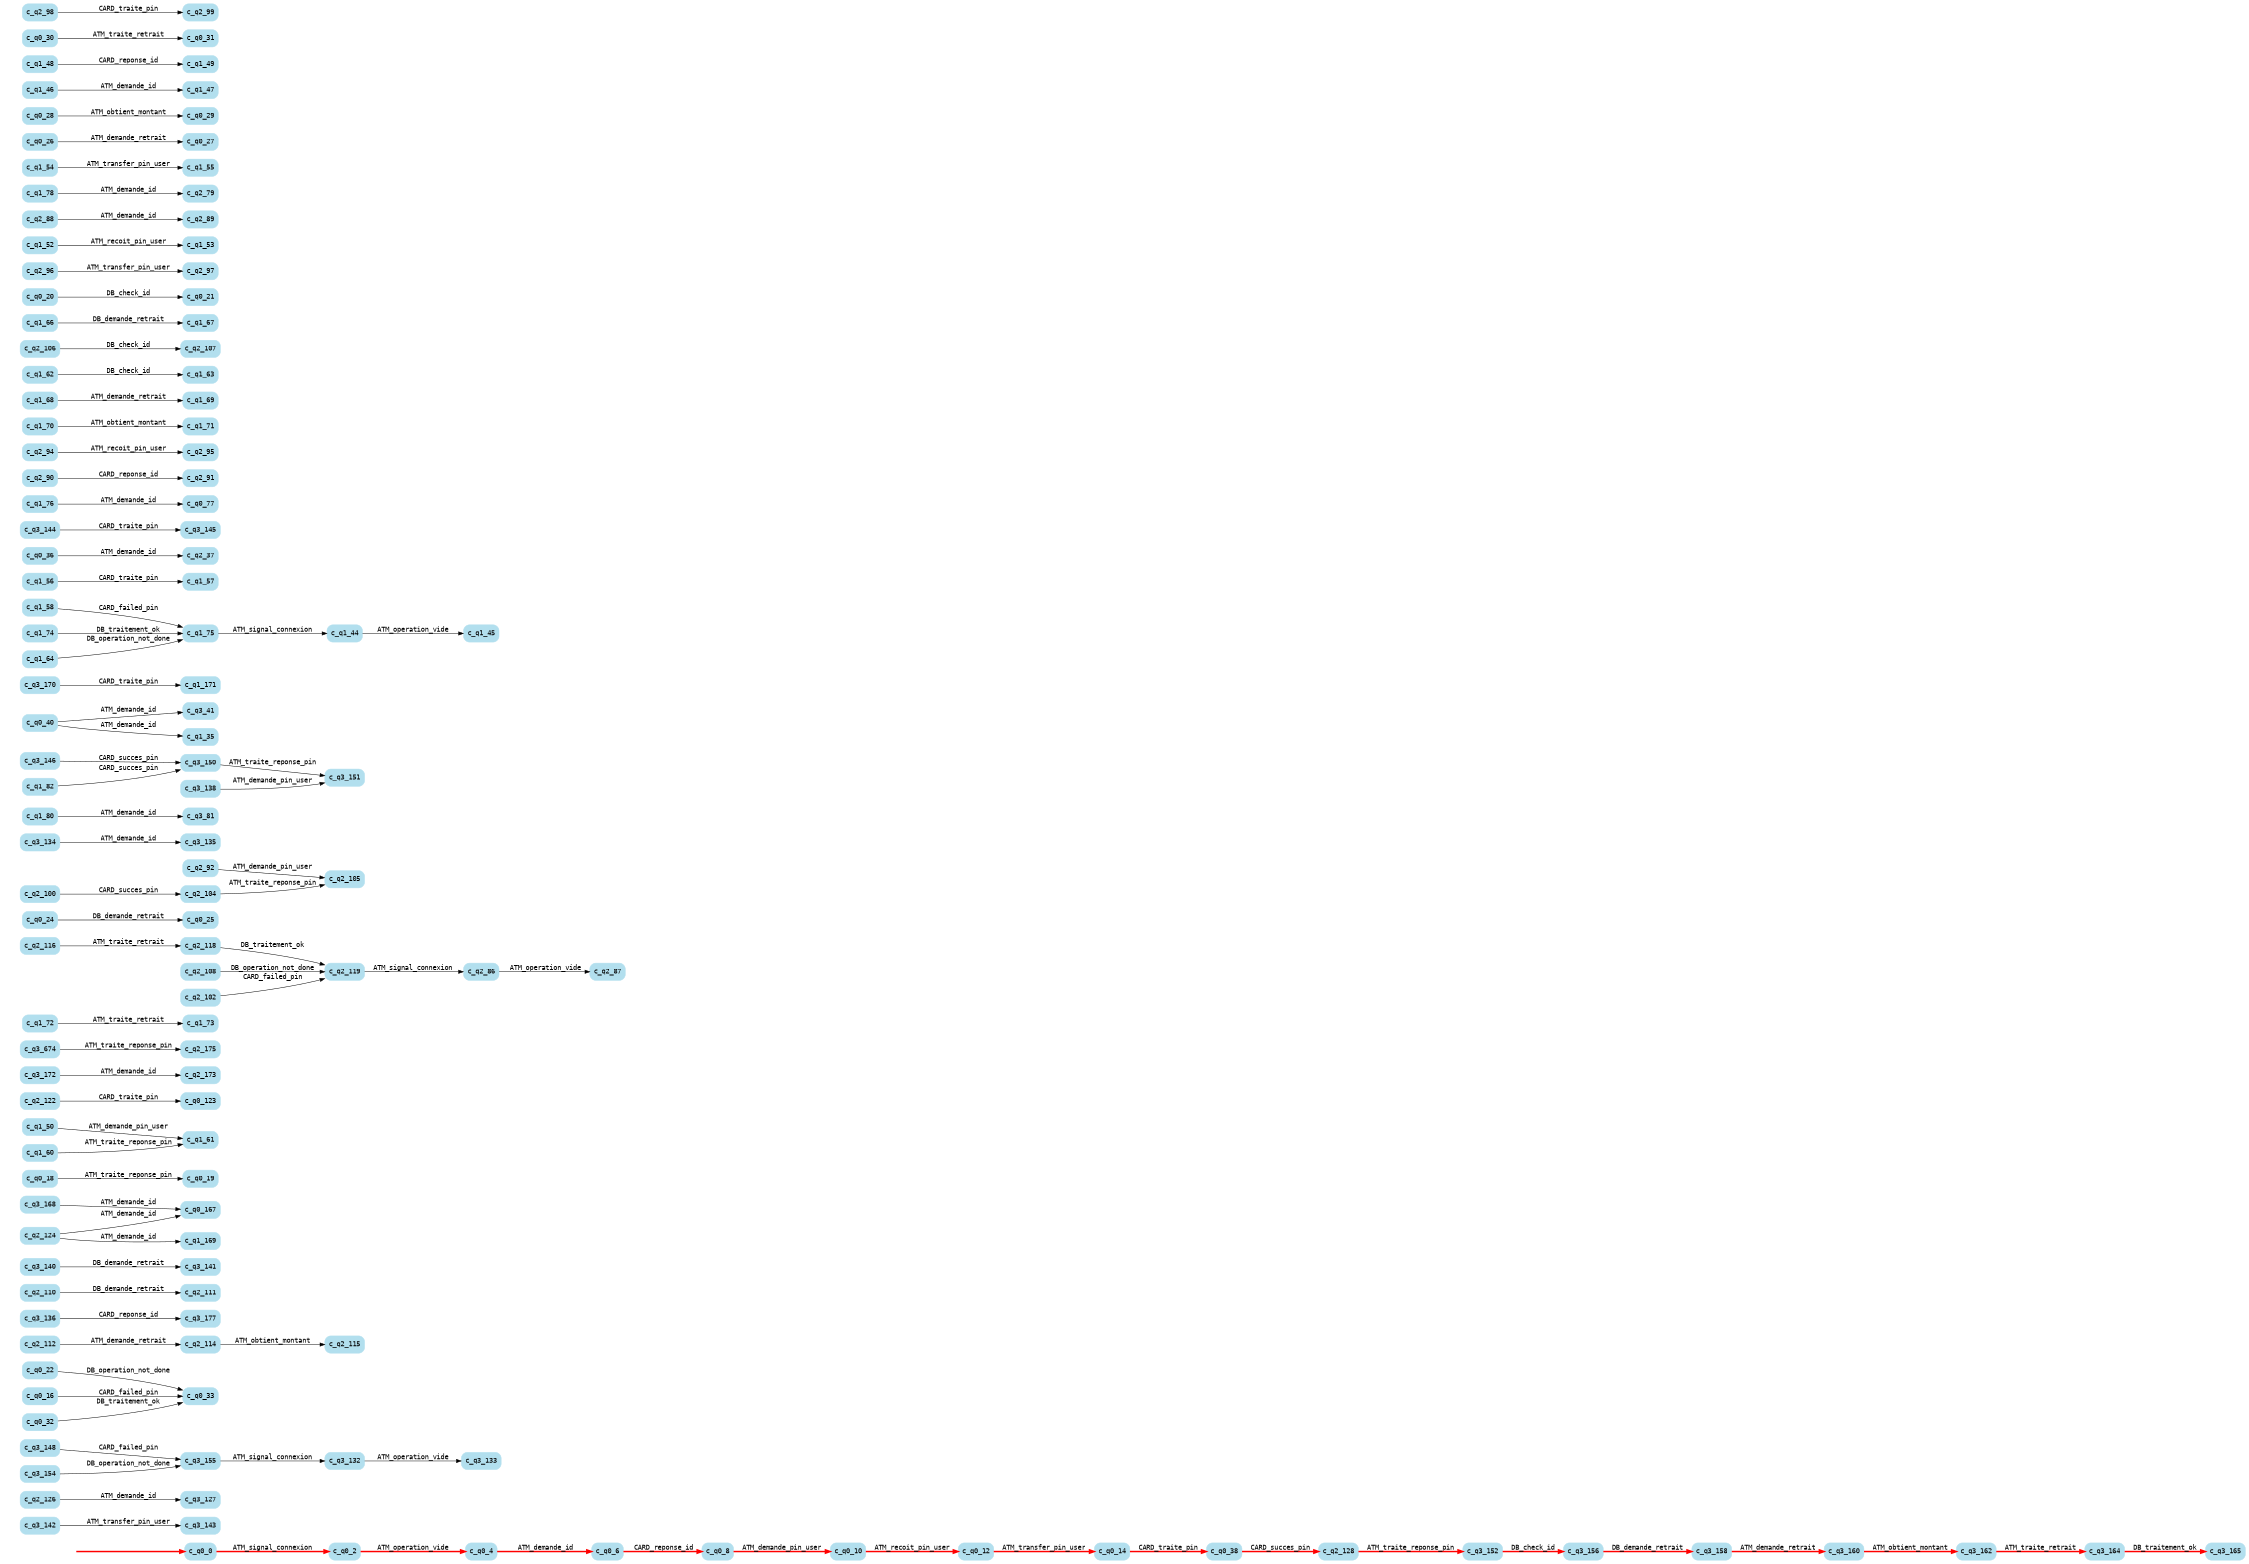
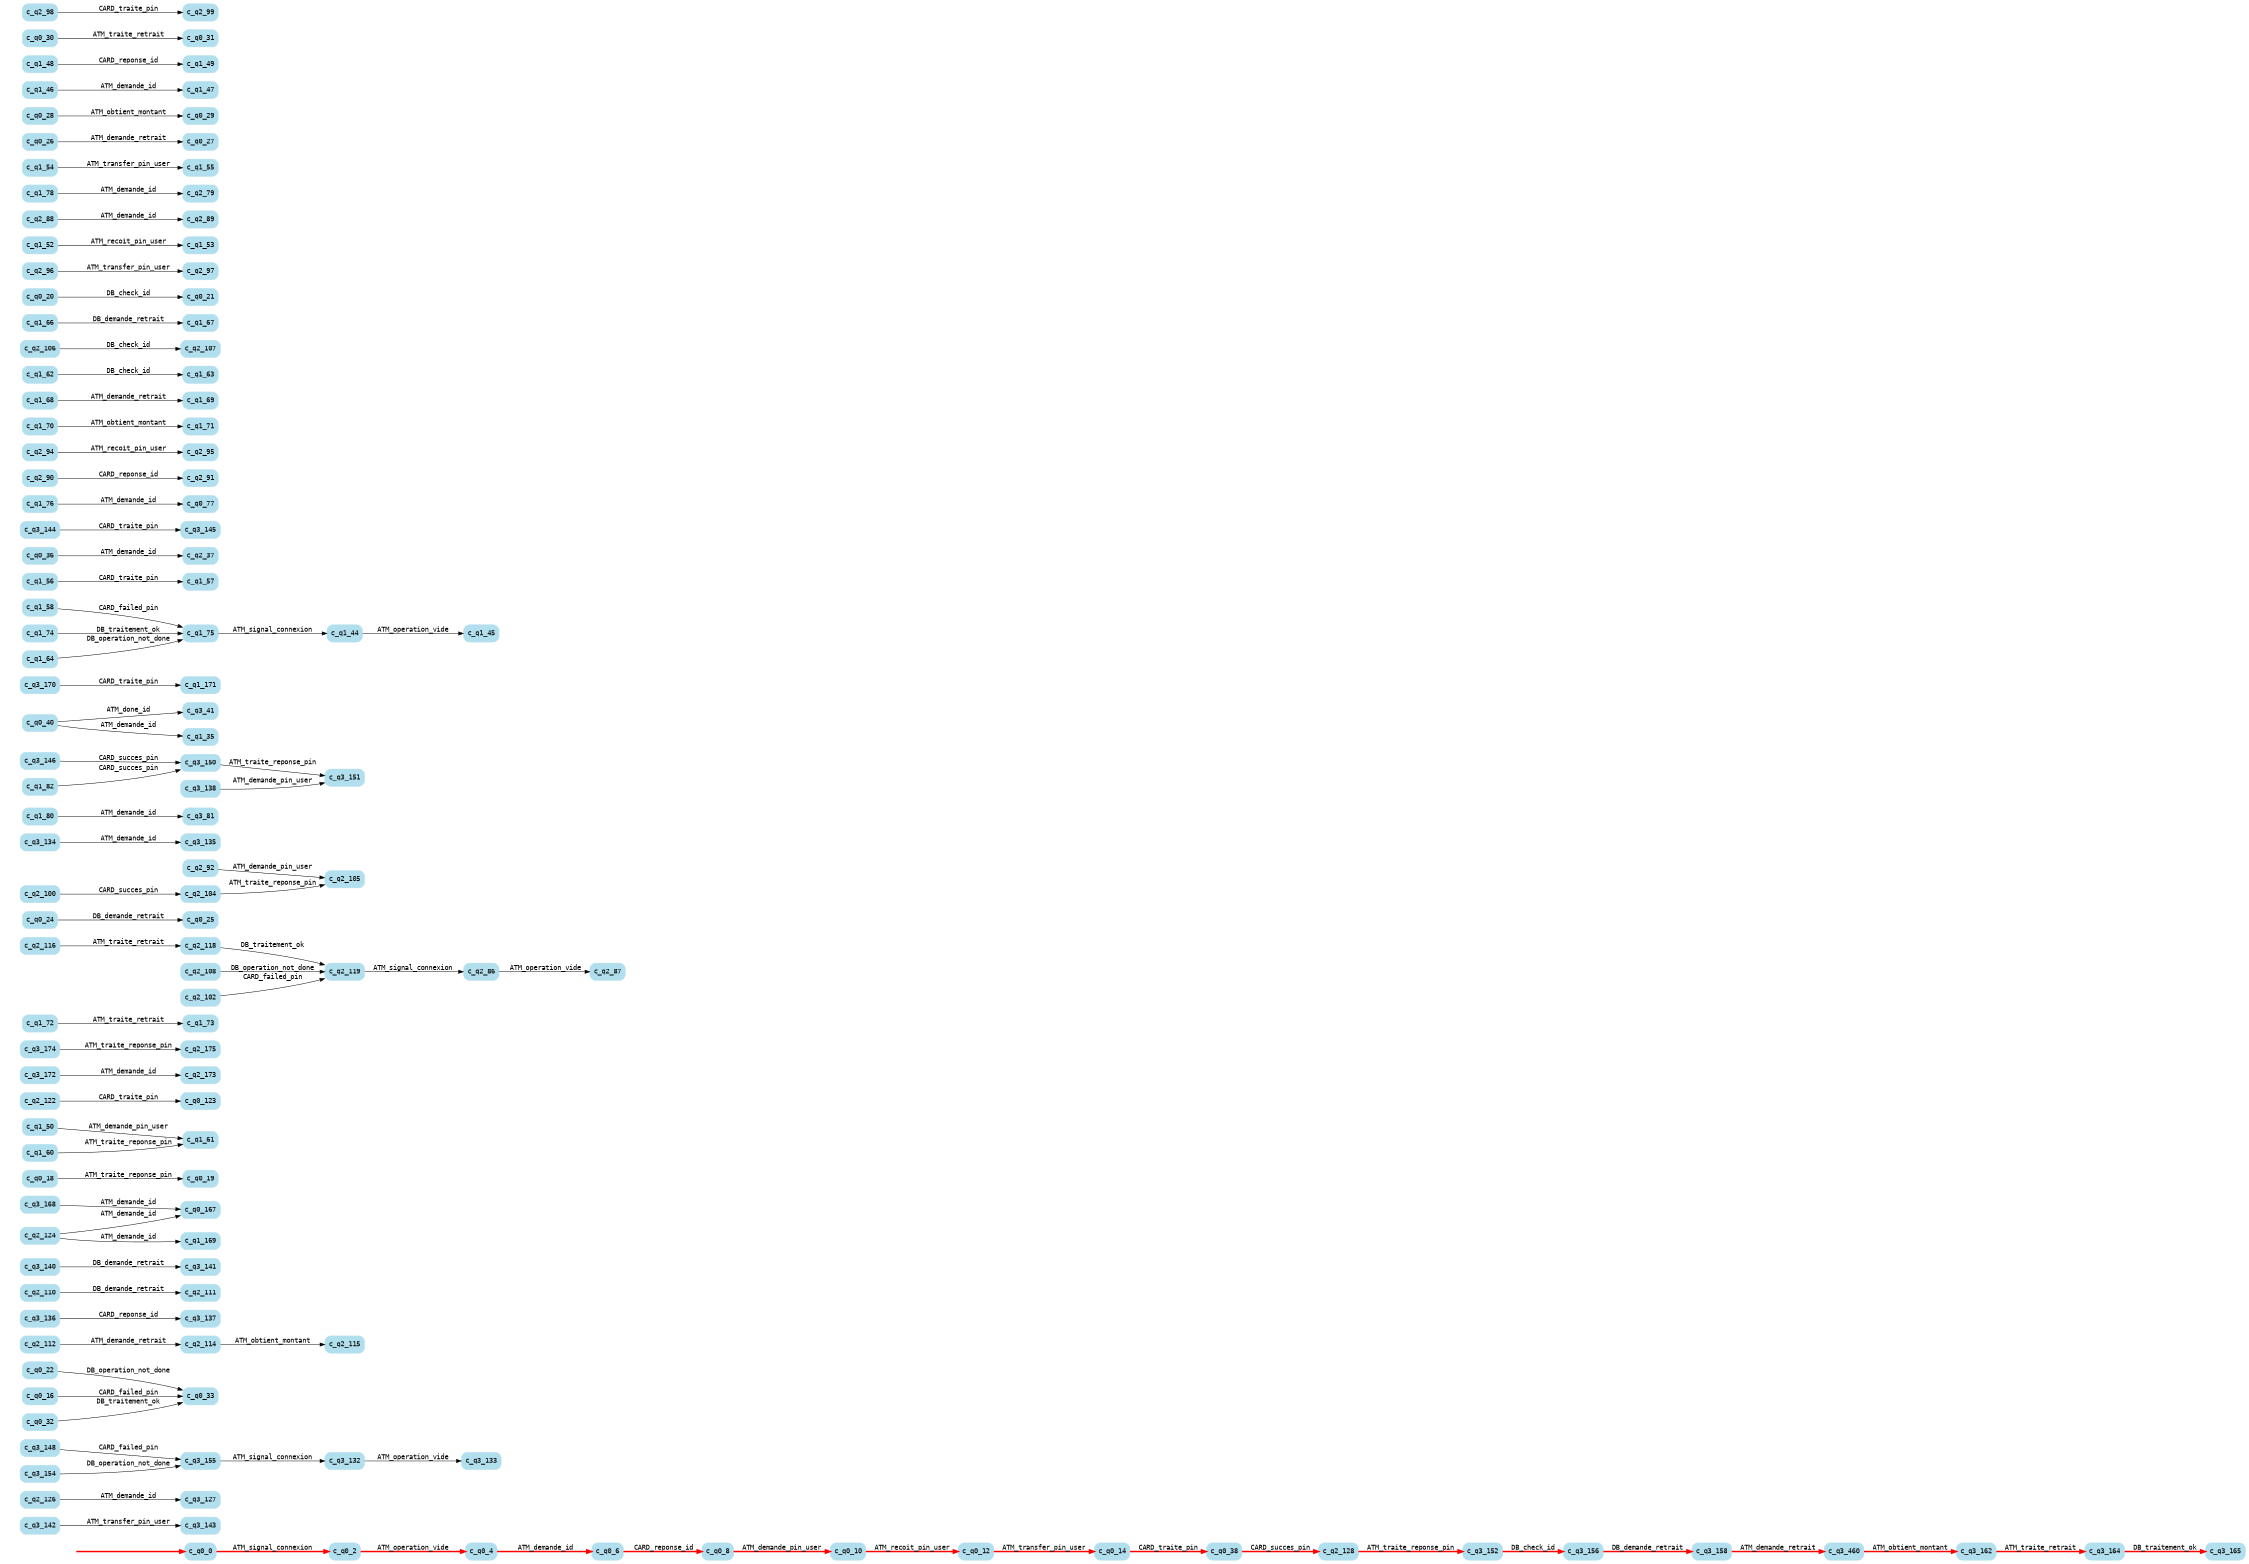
edge "c_q0_40" -> "c_q3_41": label "ATM_demande_id" -> "ATM_done_id"
node "c_q3_674": label "c_q3_674" -> "c_q3_174"
node "c_q3_177": label "c_q3_177" -> "c_q3_137"
node "c_q3_160": label "c_q3_160" -> "c_q3_460"
